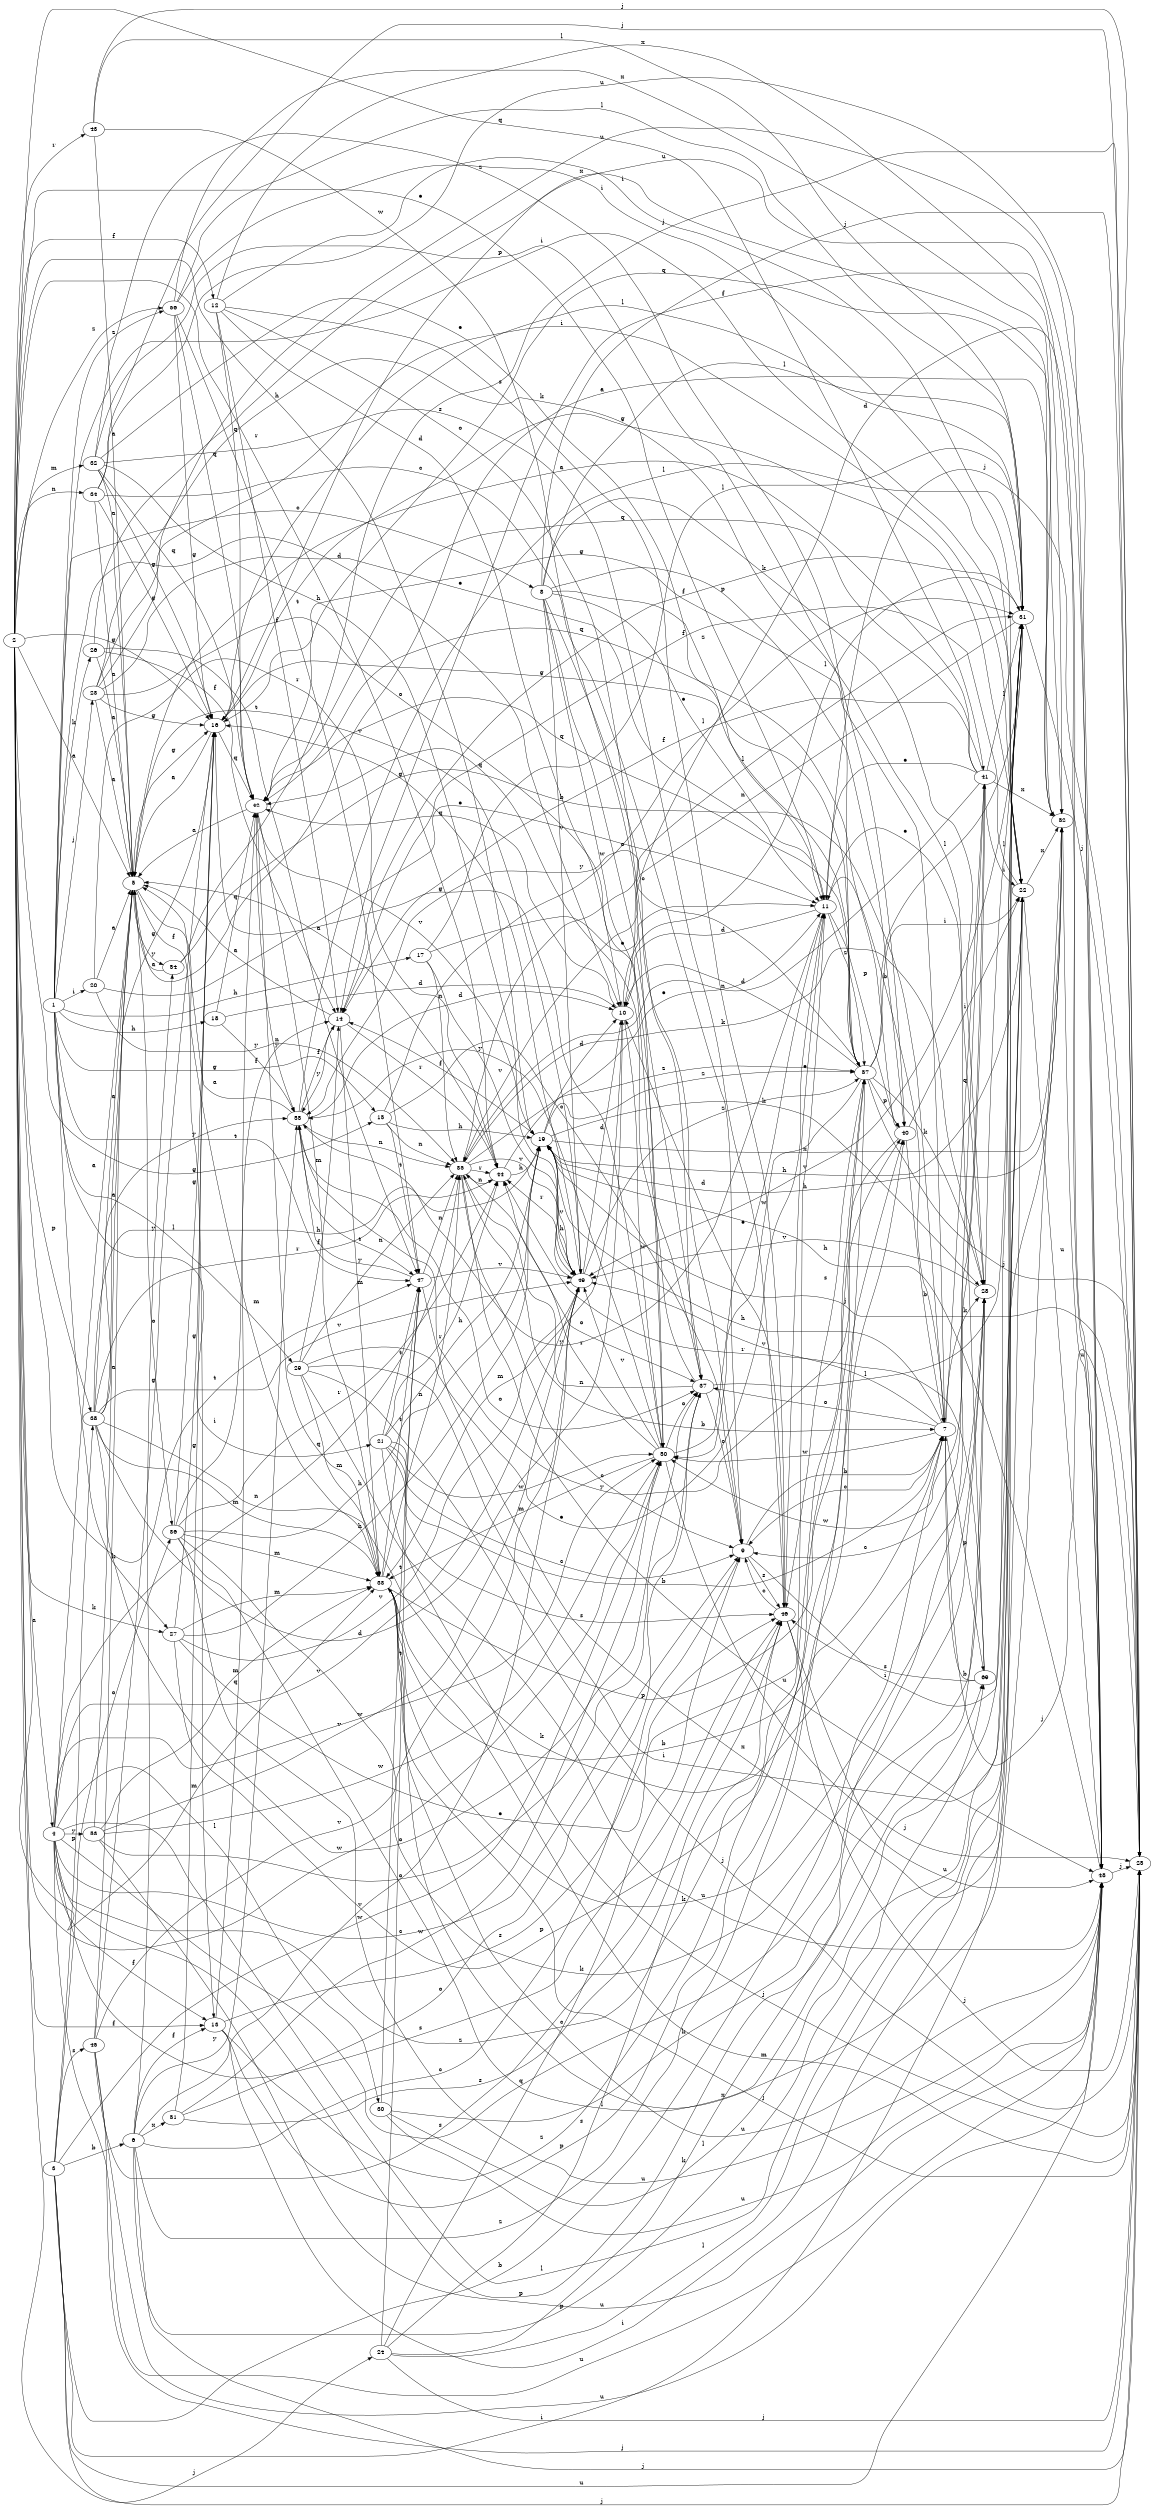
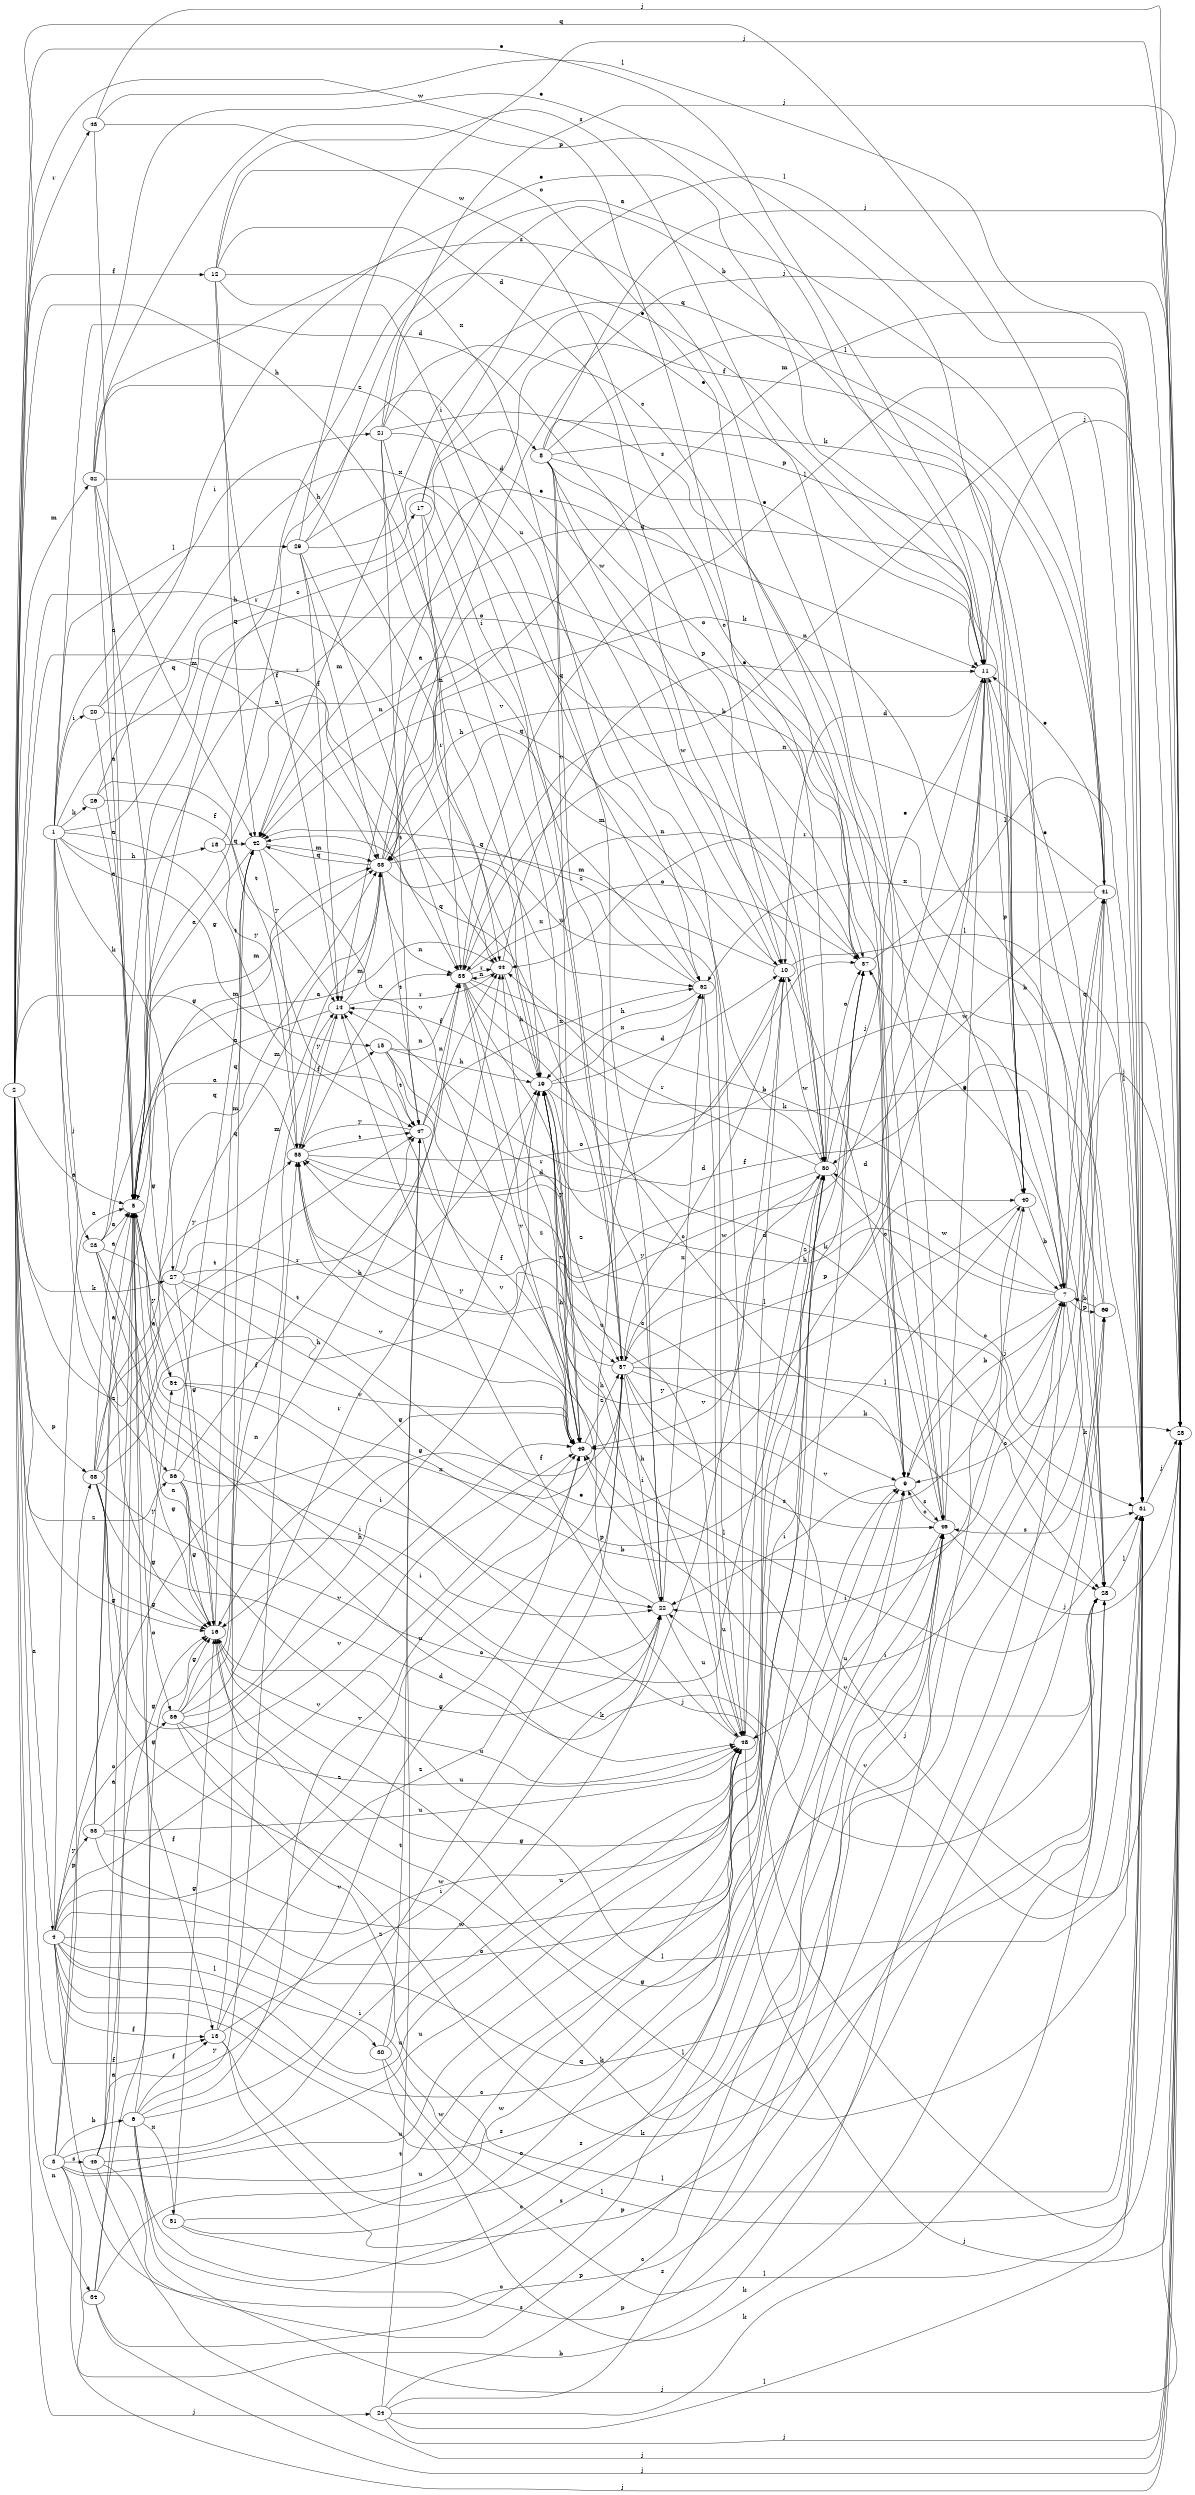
edge "49" -> "10": removed, label "d"
